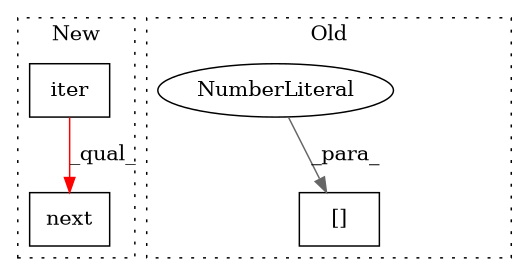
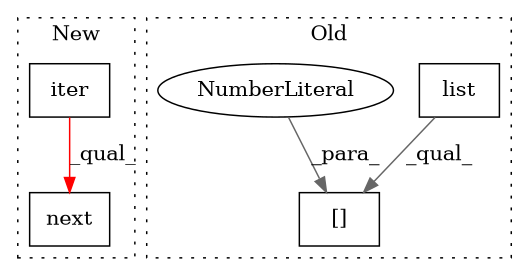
node "list": added
